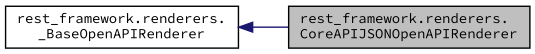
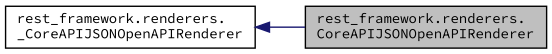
node "rest_framework.renderers. _BaseOpenAPIRenderer": label "rest_framework.renderers. _BaseOpenAPIRenderer" -> "rest_framework.renderers. _CoreAPIJSONOpenAPIRenderer"
